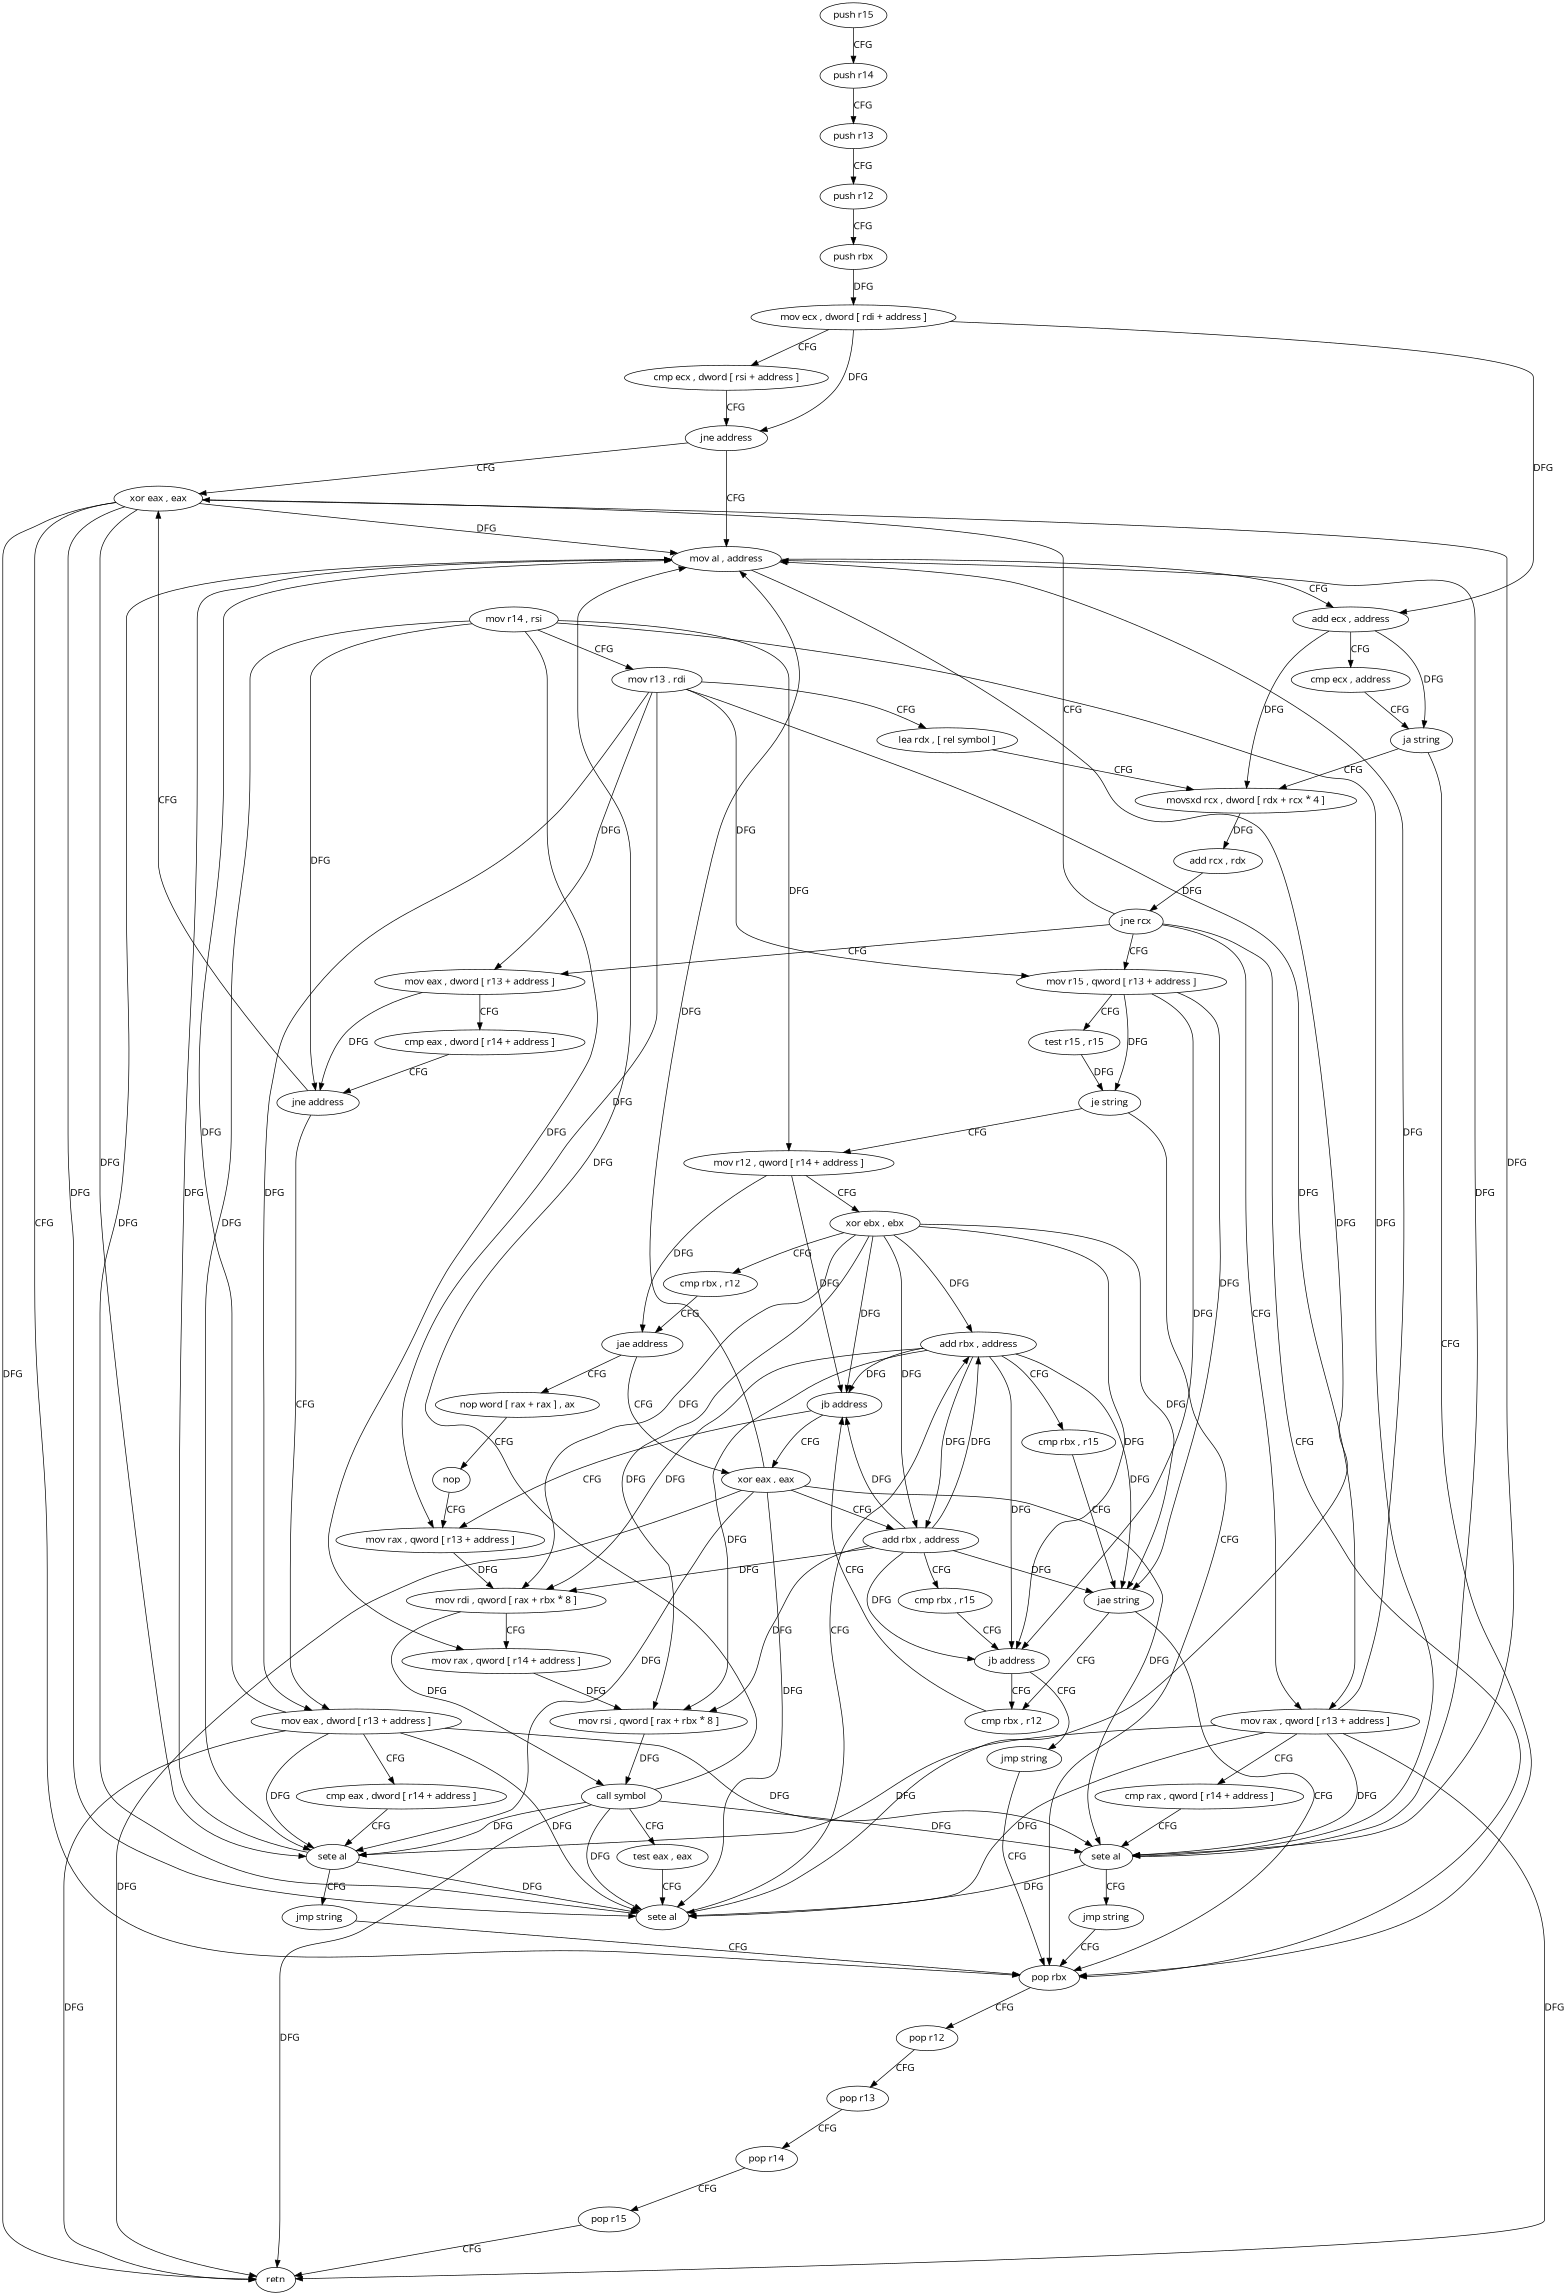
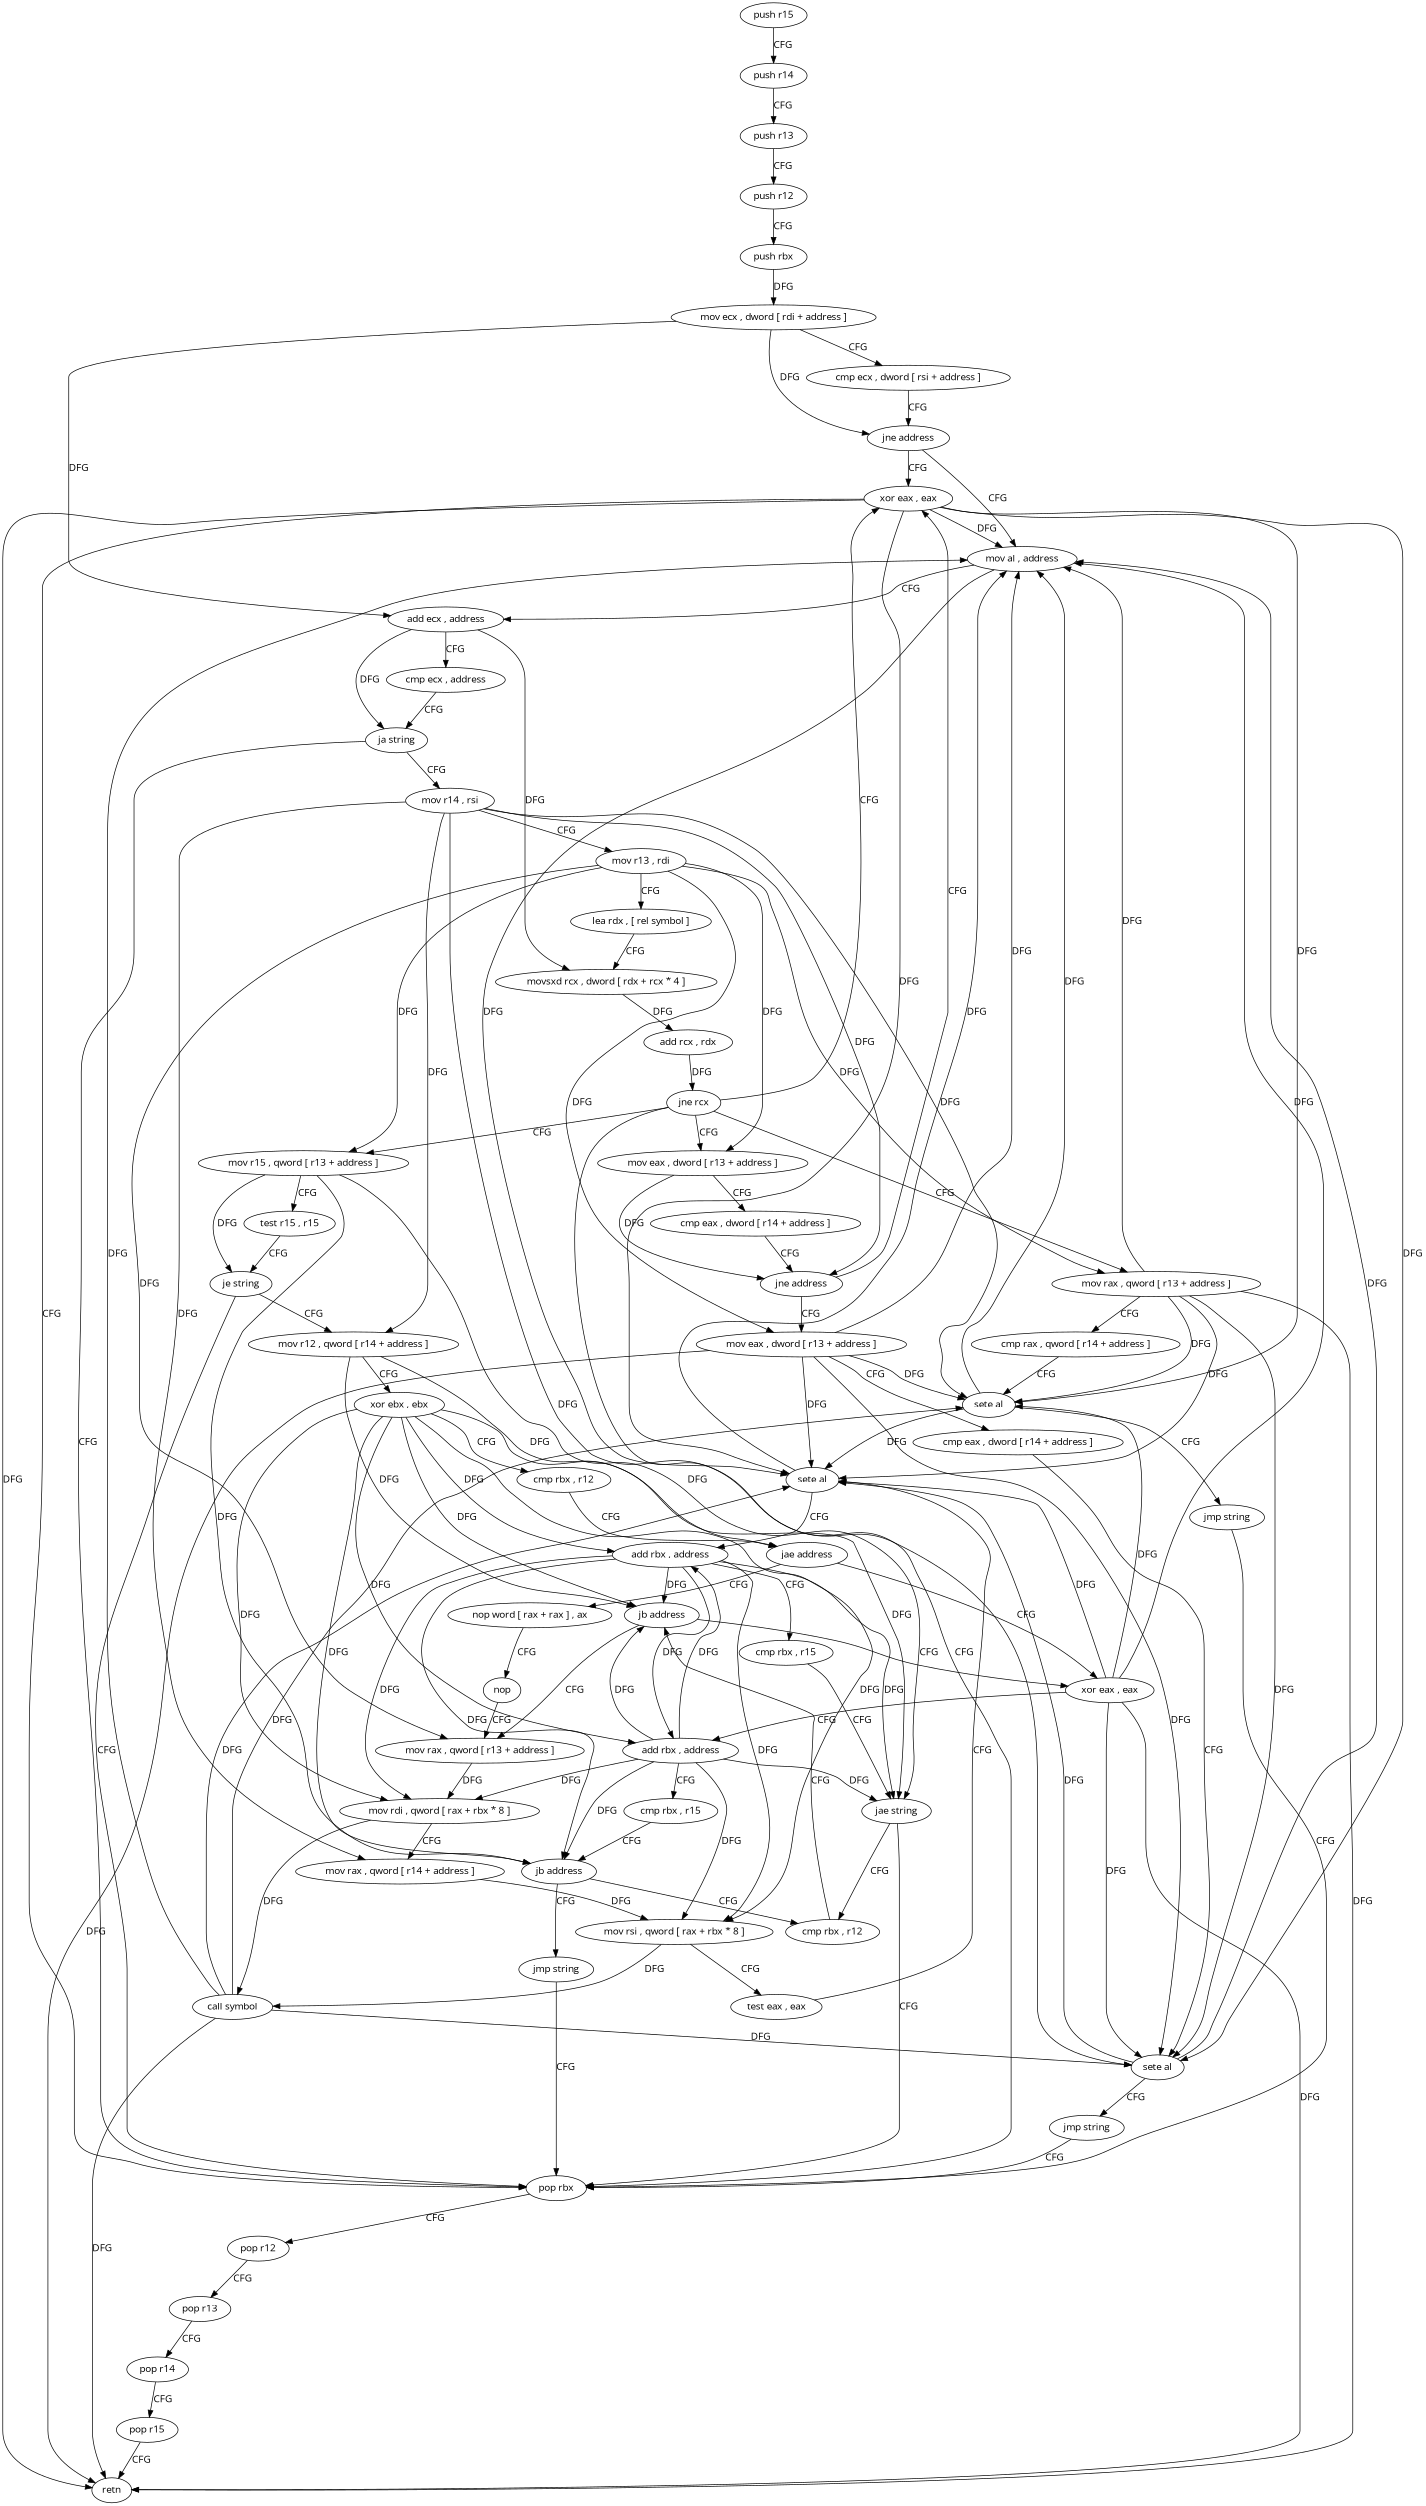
edge "ja string" -> "movsxd rcx , dword [ rdx + rcx * 4 ]": now "ja string" -> "mov r14 , rsi"
edge "test r15 , r15" -> "je string": label "DFG" -> "CFG"
edge "call symbol" -> "test eax , eax": now "mov rsi , qword [ rax + rbx * 8 ]" -> "test eax , eax"
